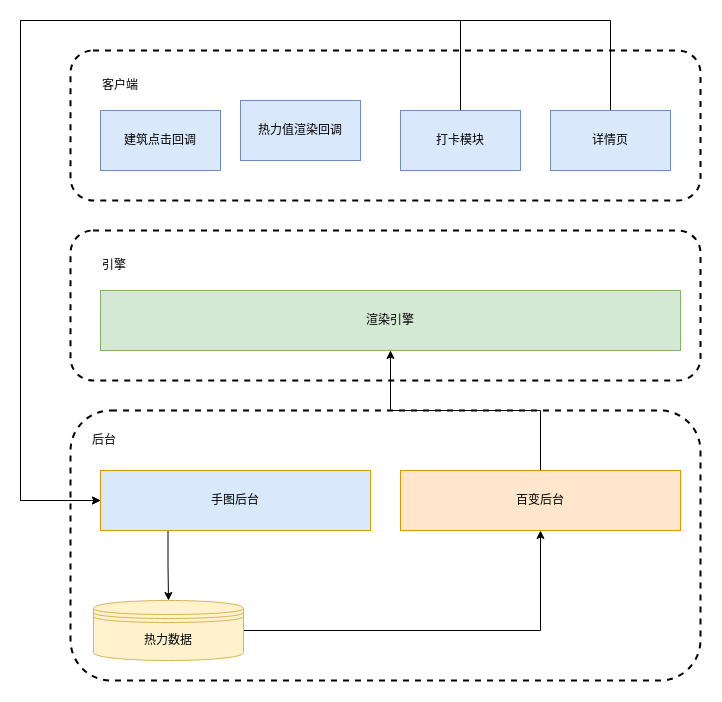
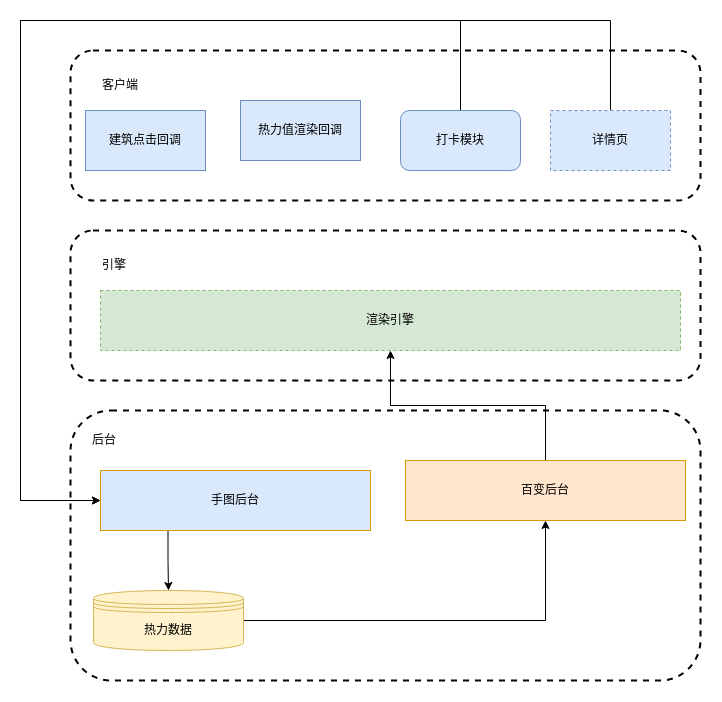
node "建筑点击回调": moved (161, 141) -> (146, 141)
node "打卡模块": shape rectangle -> rounded rectangle
node "详情页": style solid -> dashed
node "渲染引擎": style solid -> dashed
node "百变后台": moved (541, 501) -> (546, 491)
node "热力数据": moved (169, 631) -> (169, 621)
